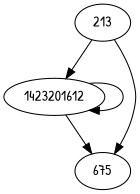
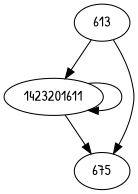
node "213": label "213" -> "613"
node "1423201612": label "1423201612" -> "1423201611"
